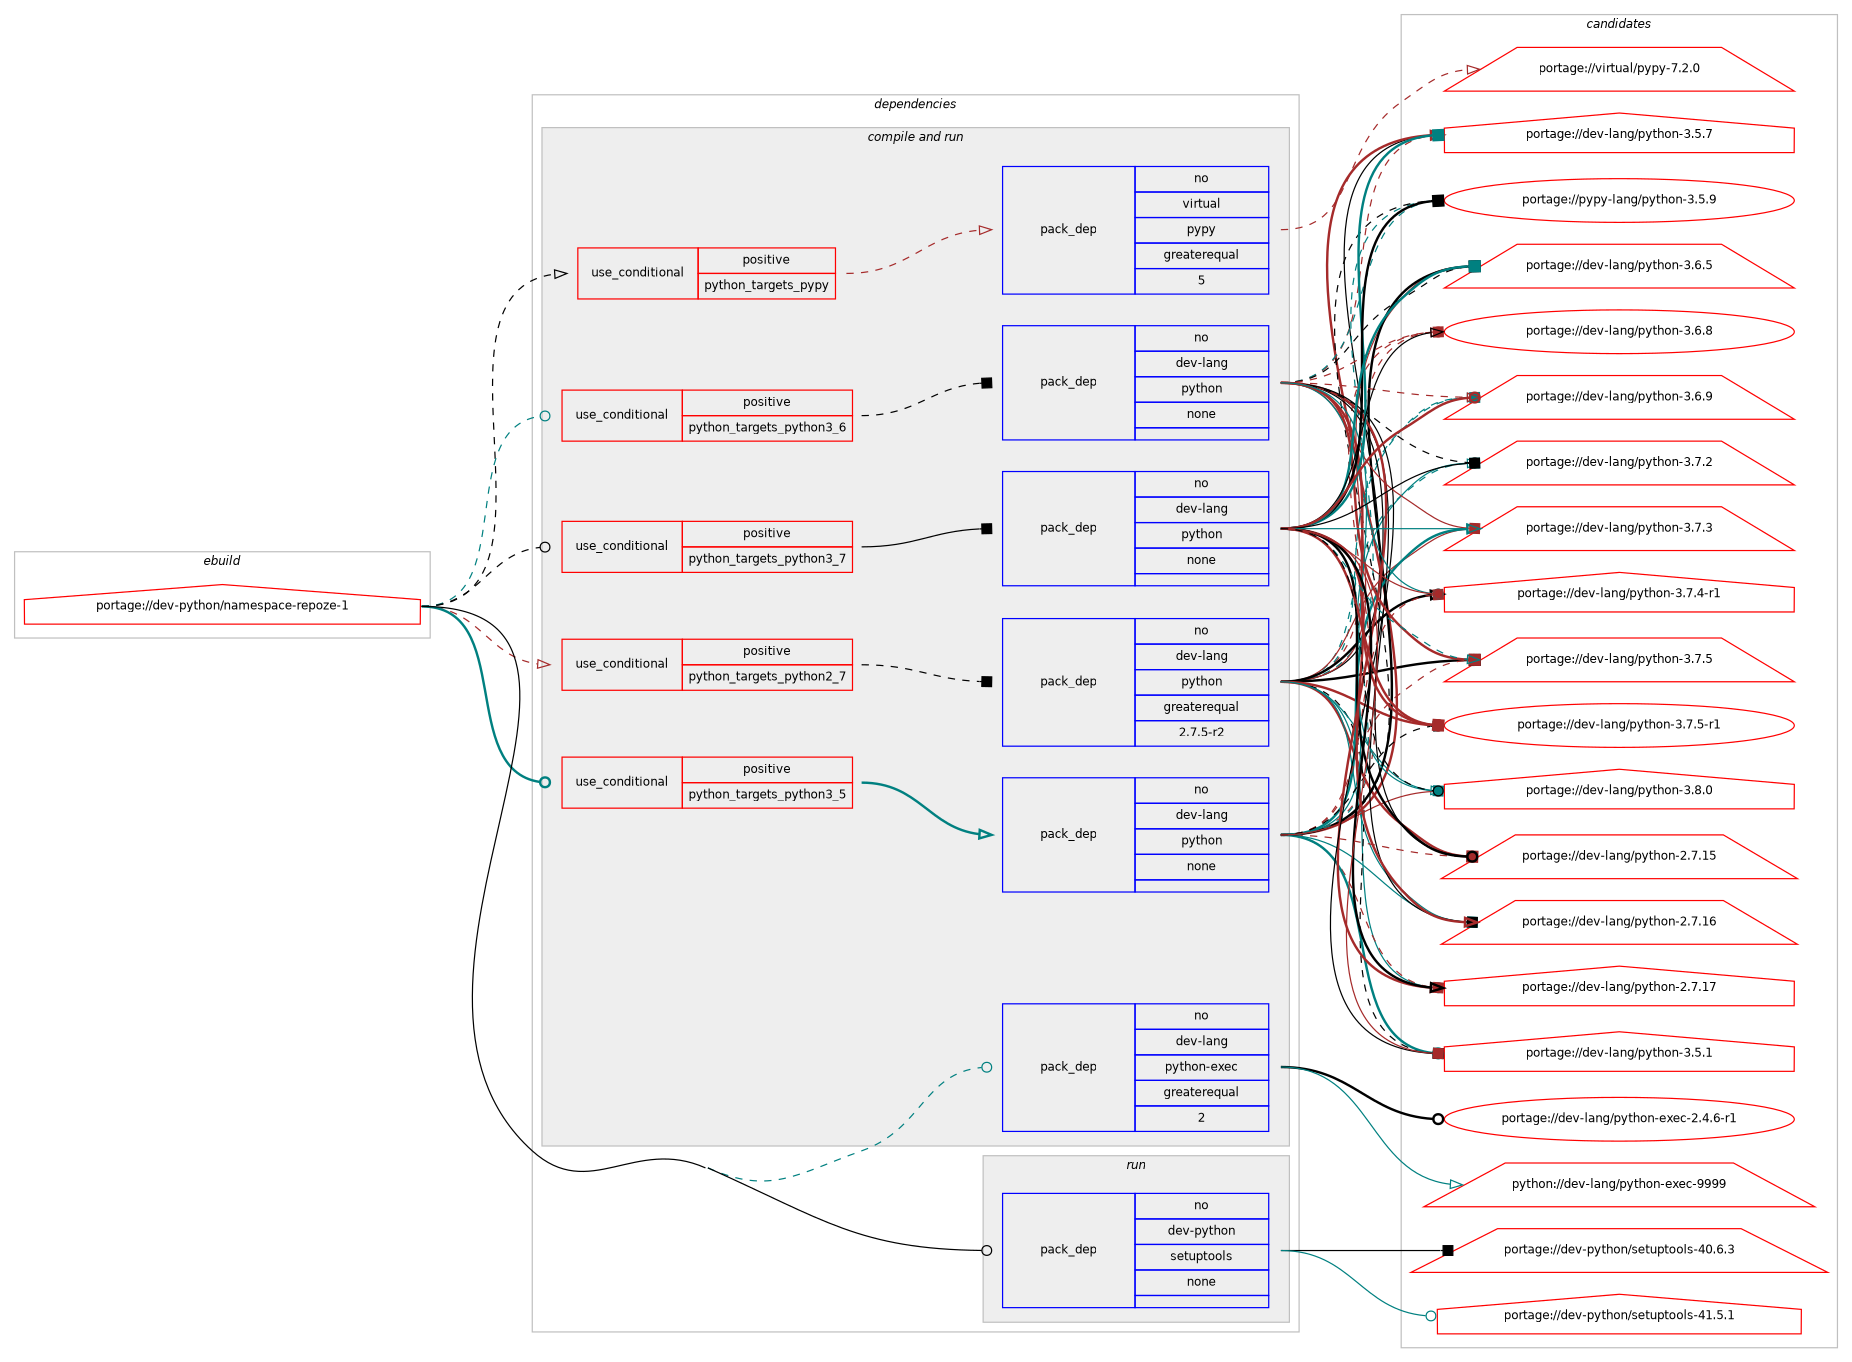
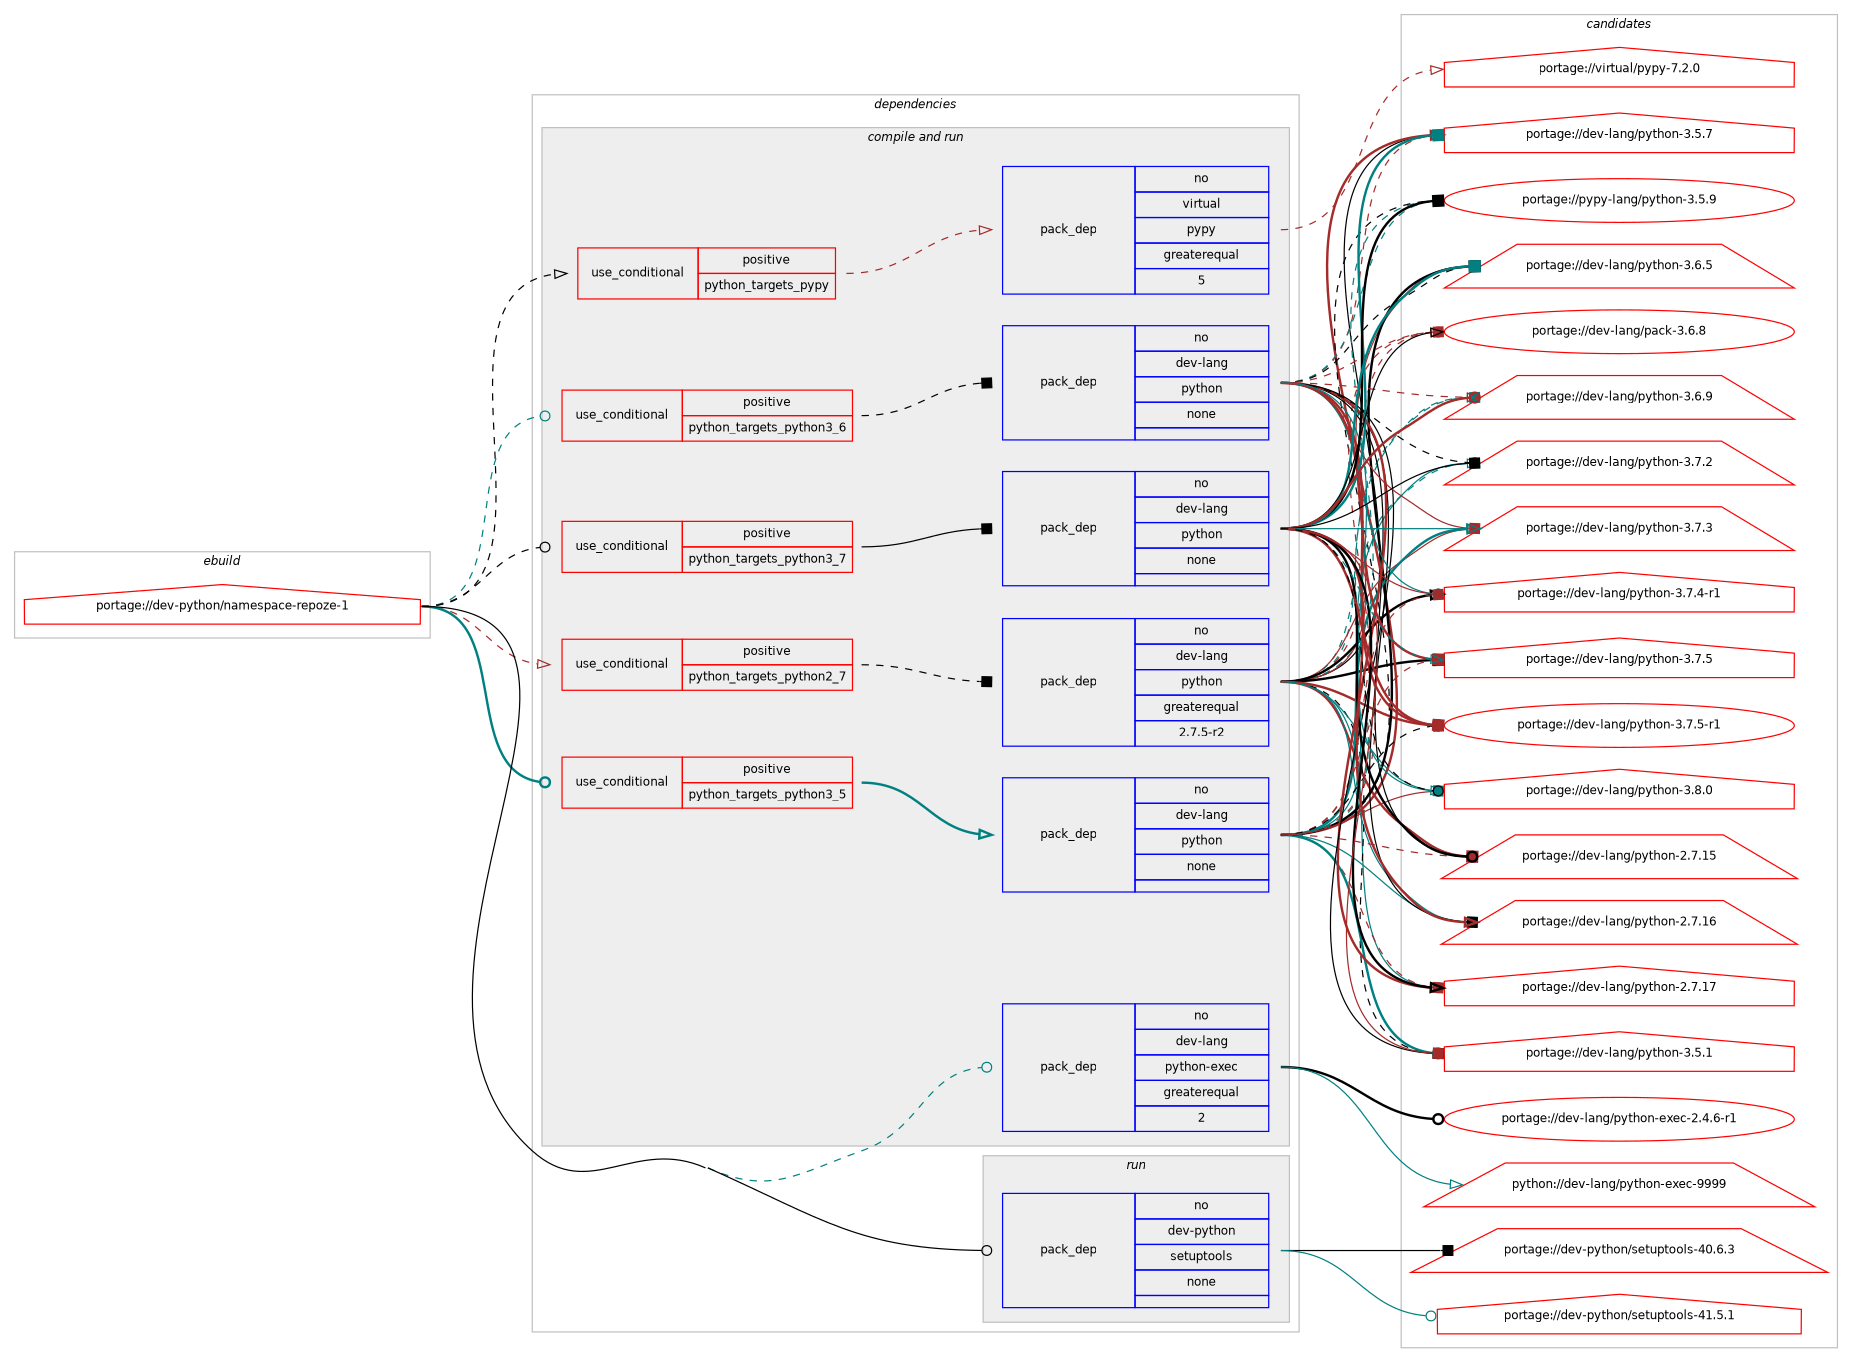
node "portage://virtual/pypy-7.2.0": shape trapezium -> house
node "portage://dev-lang/python-3.6.8": label "portage://dev-lang/python-3.6.8" -> "portage://dev-lang/pack-3.6.8"
node "portage://dev-lang/python-3.7.5": shape trapezium -> house
